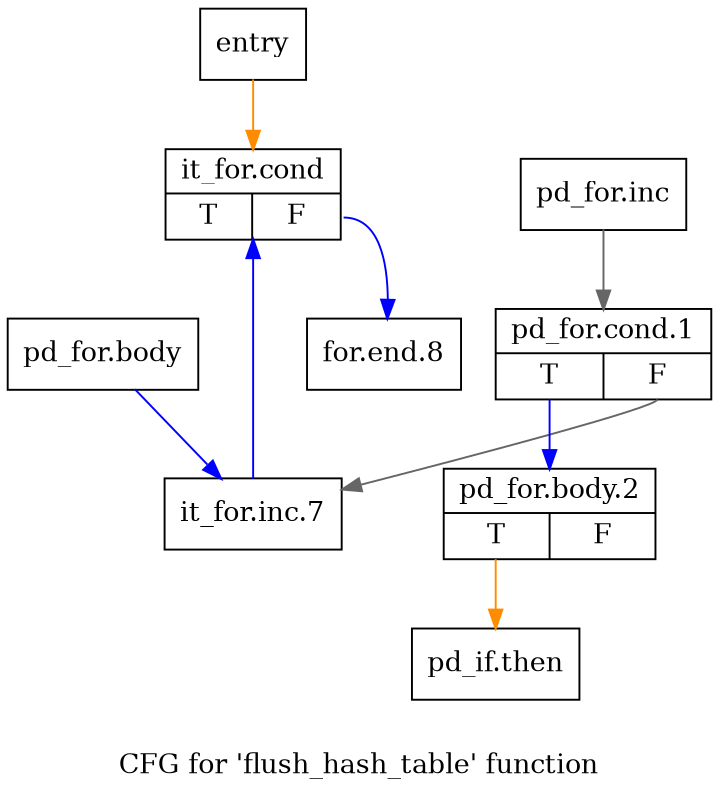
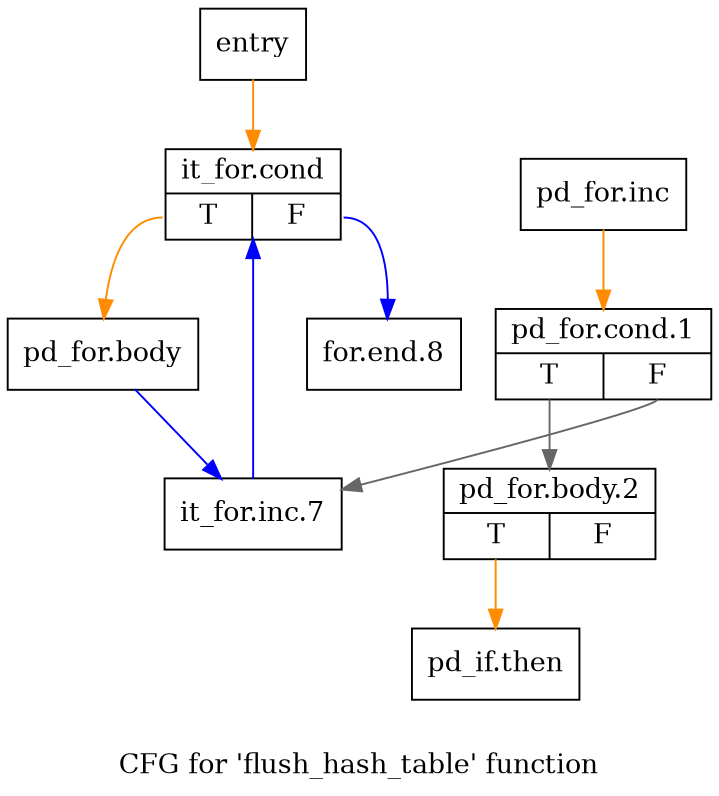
edge "it_for.cond" -> "pd_for.body": added
edge "pd_for.inc" -> "pd_for.cond.1": color gray40 -> darkorange
edge "pd_for.cond.1" -> "pd_for.body.2": color blue -> gray40
